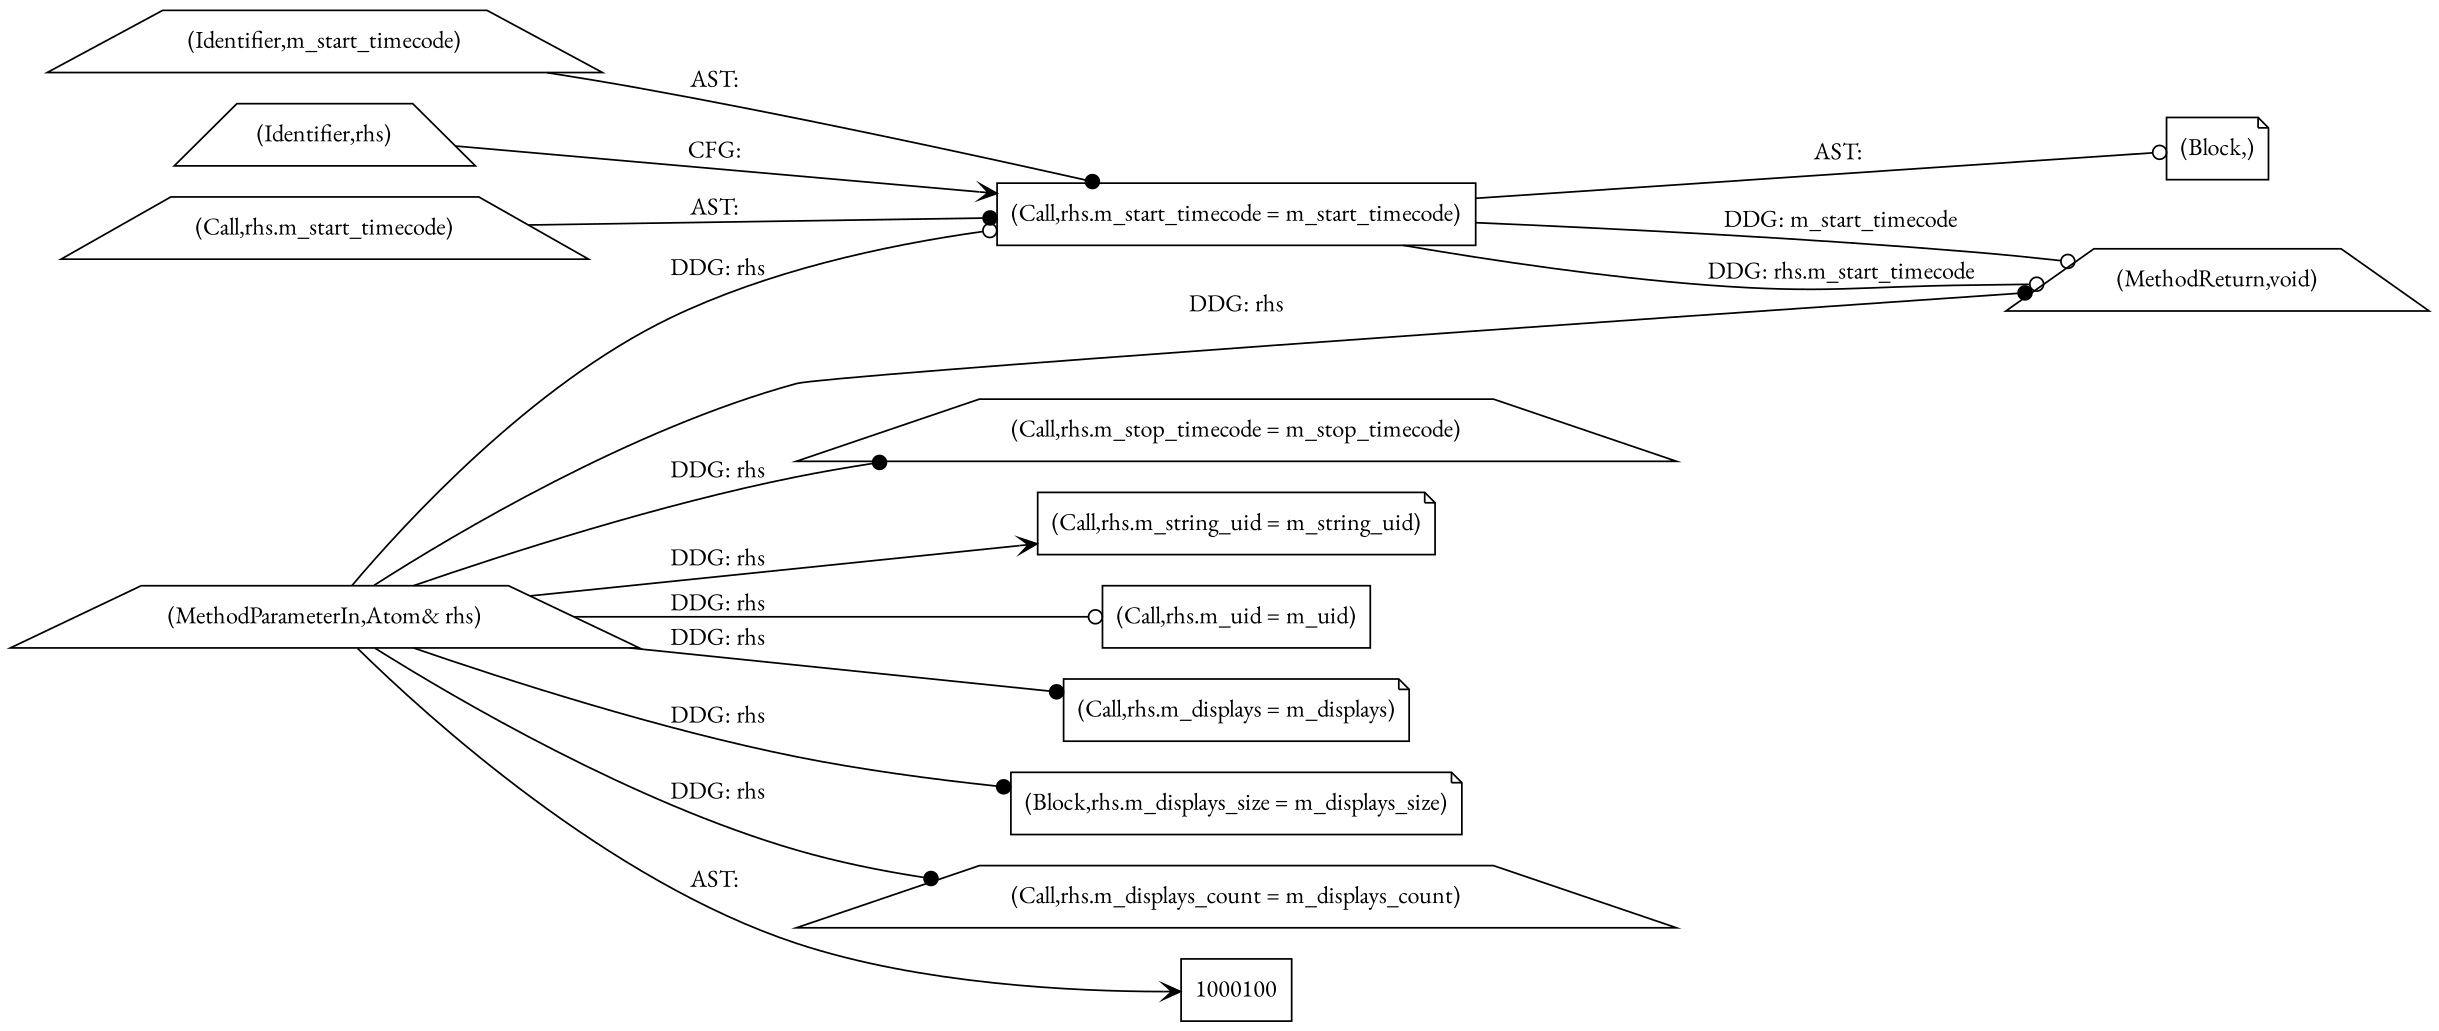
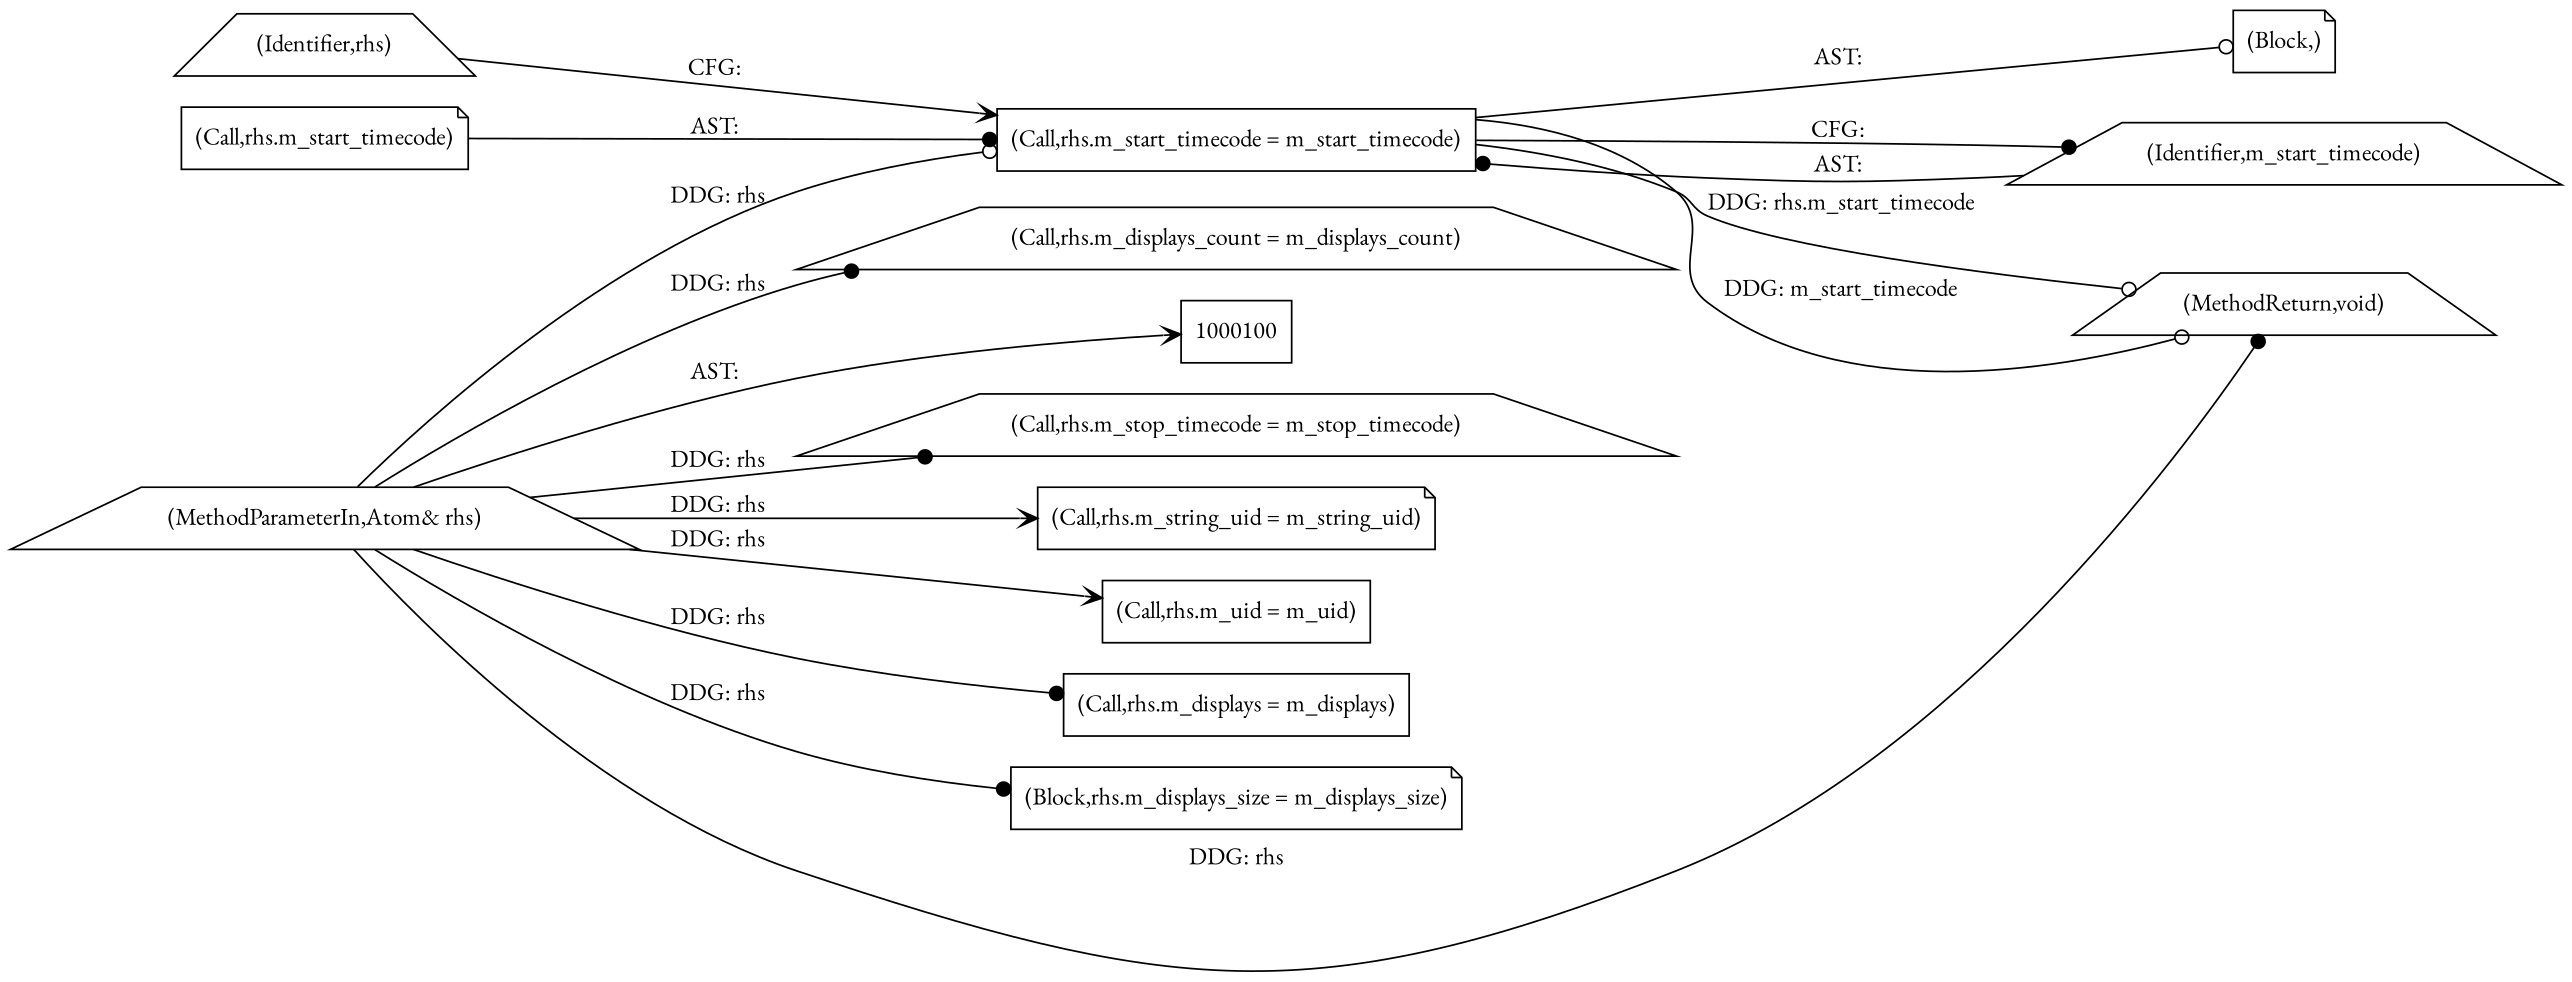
edge "(Call,rhs.m_start_timecode = m_start_timecode)" -> "(Identifier,m_start_timecode)": added, label "CFG:"
node "(Call,rhs.m_start_timecode)": shape trapezium -> note
edge "(MethodParameterIn,Atom& rhs)" -> "(Call,rhs.m_uid = m_uid)": arrowhead odot -> vee
node "(Call,rhs.m_displays = m_displays)": shape note -> box
